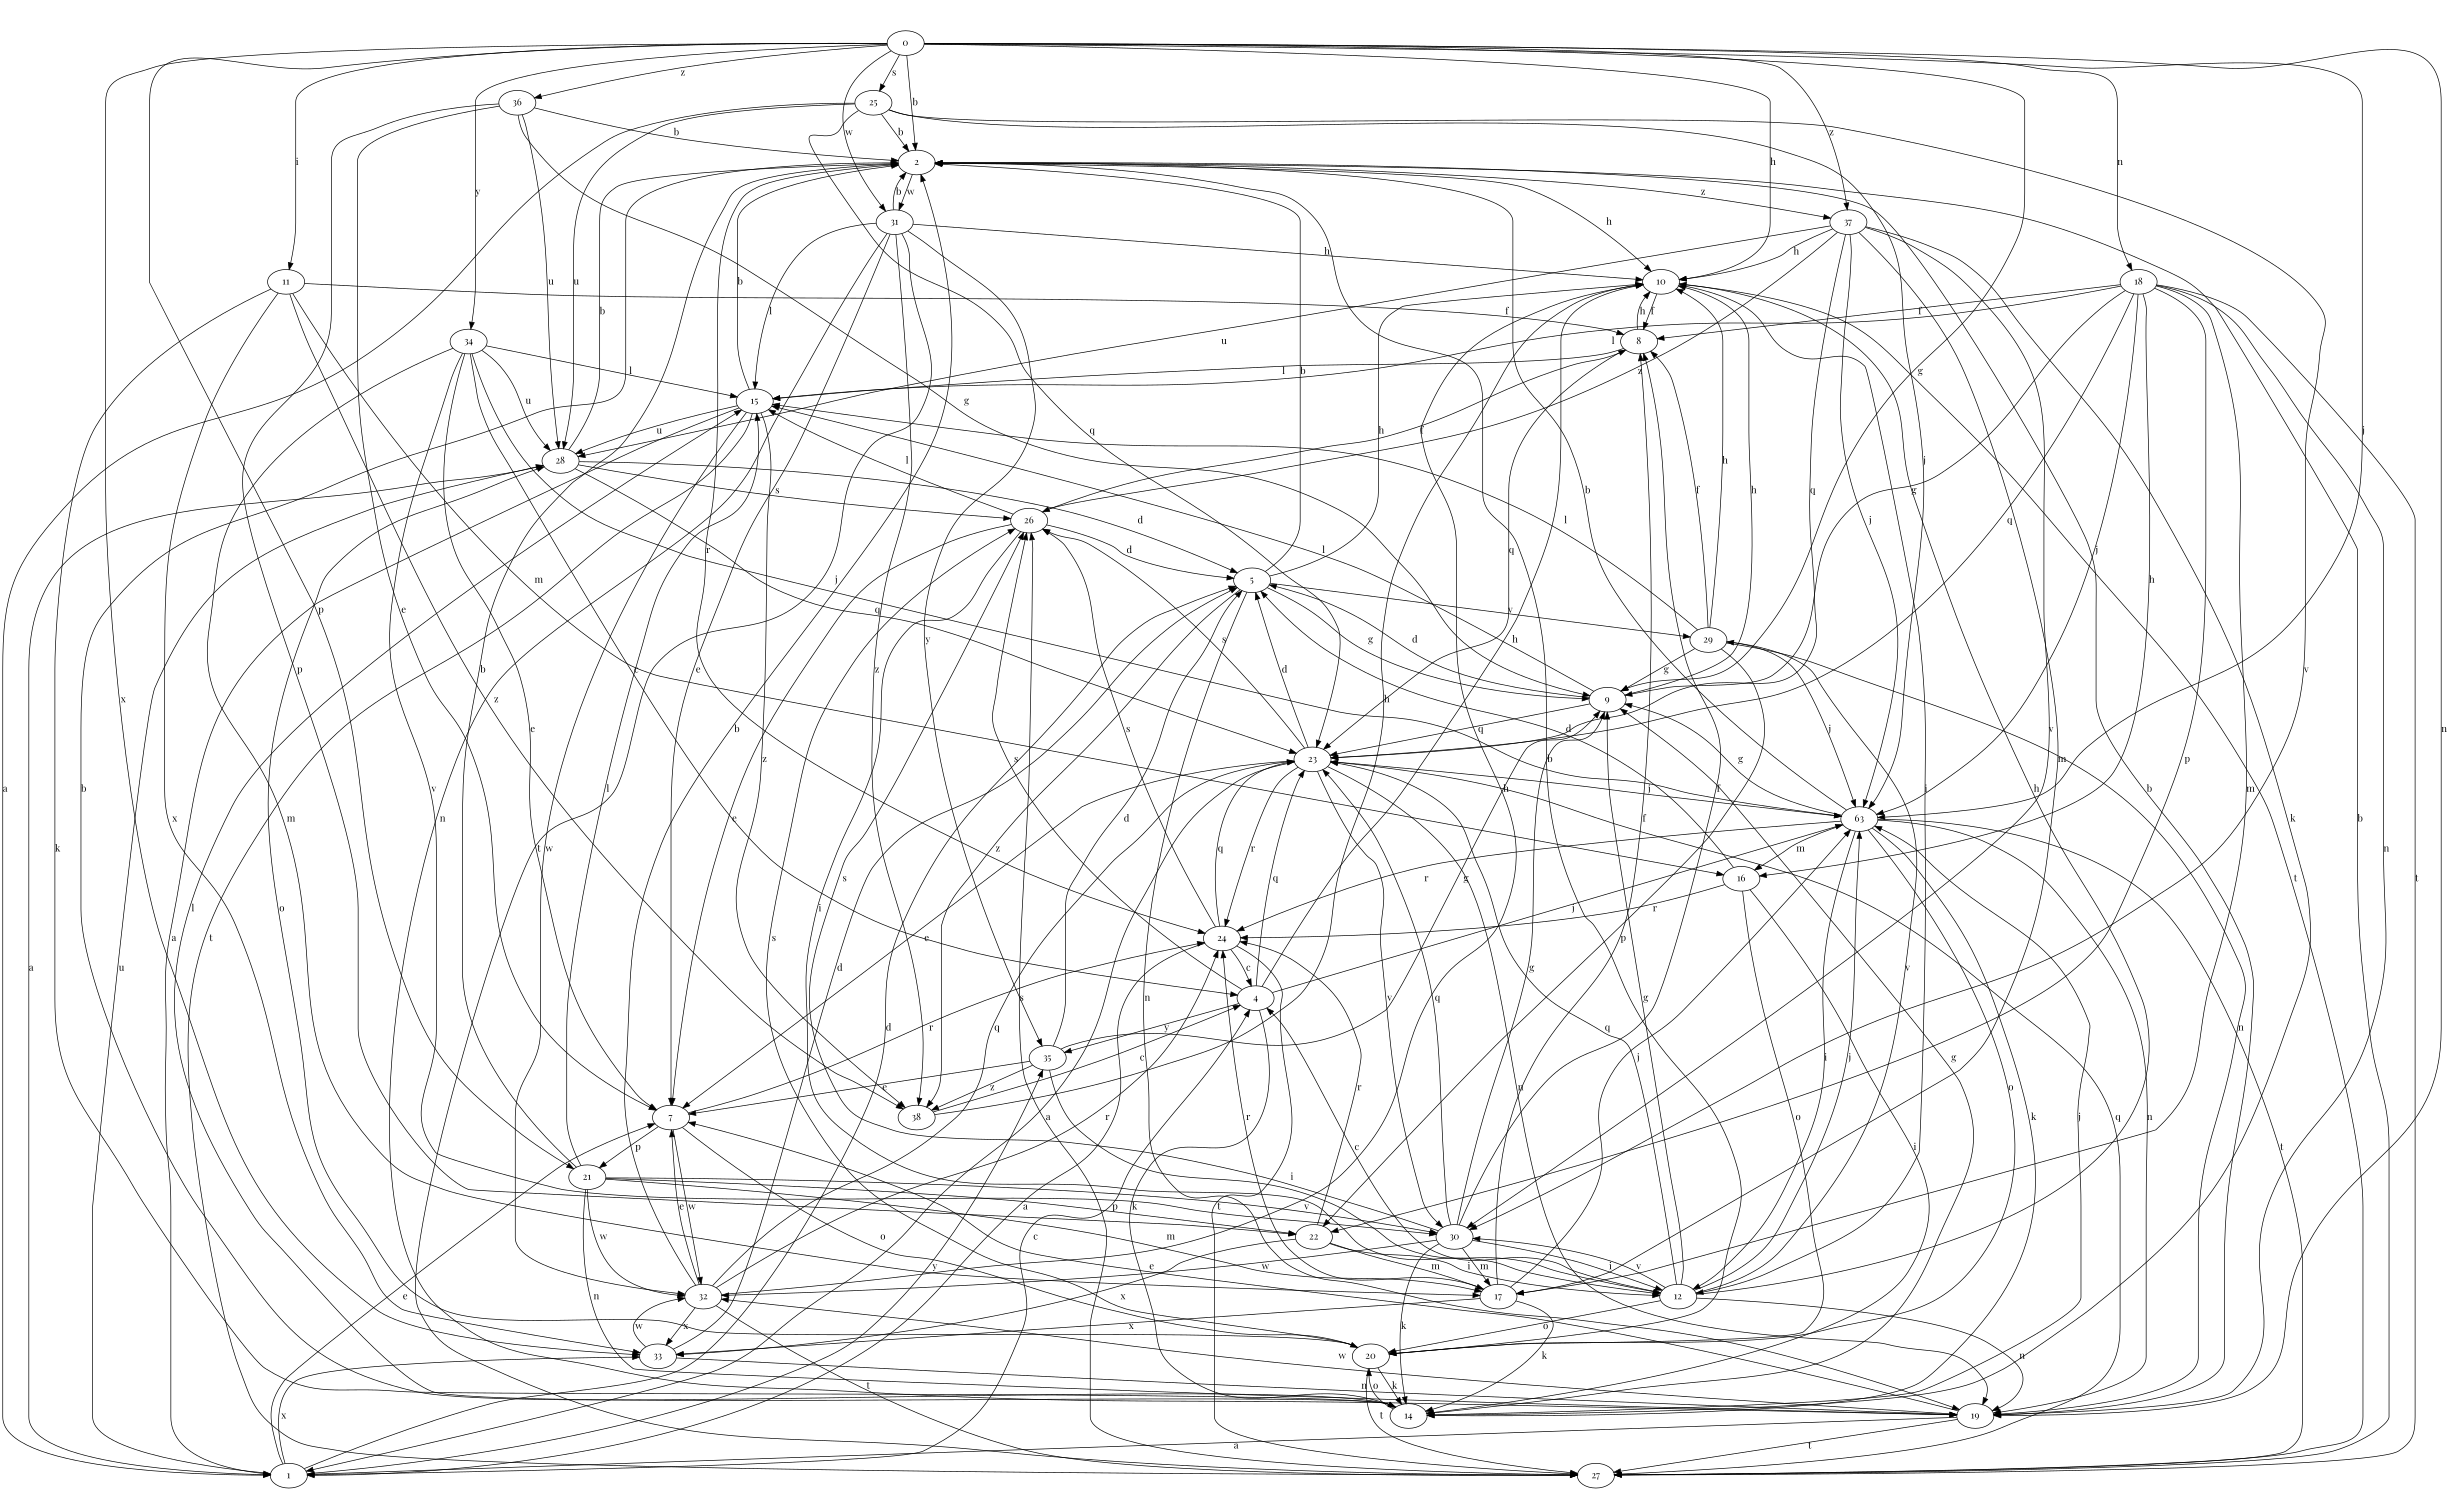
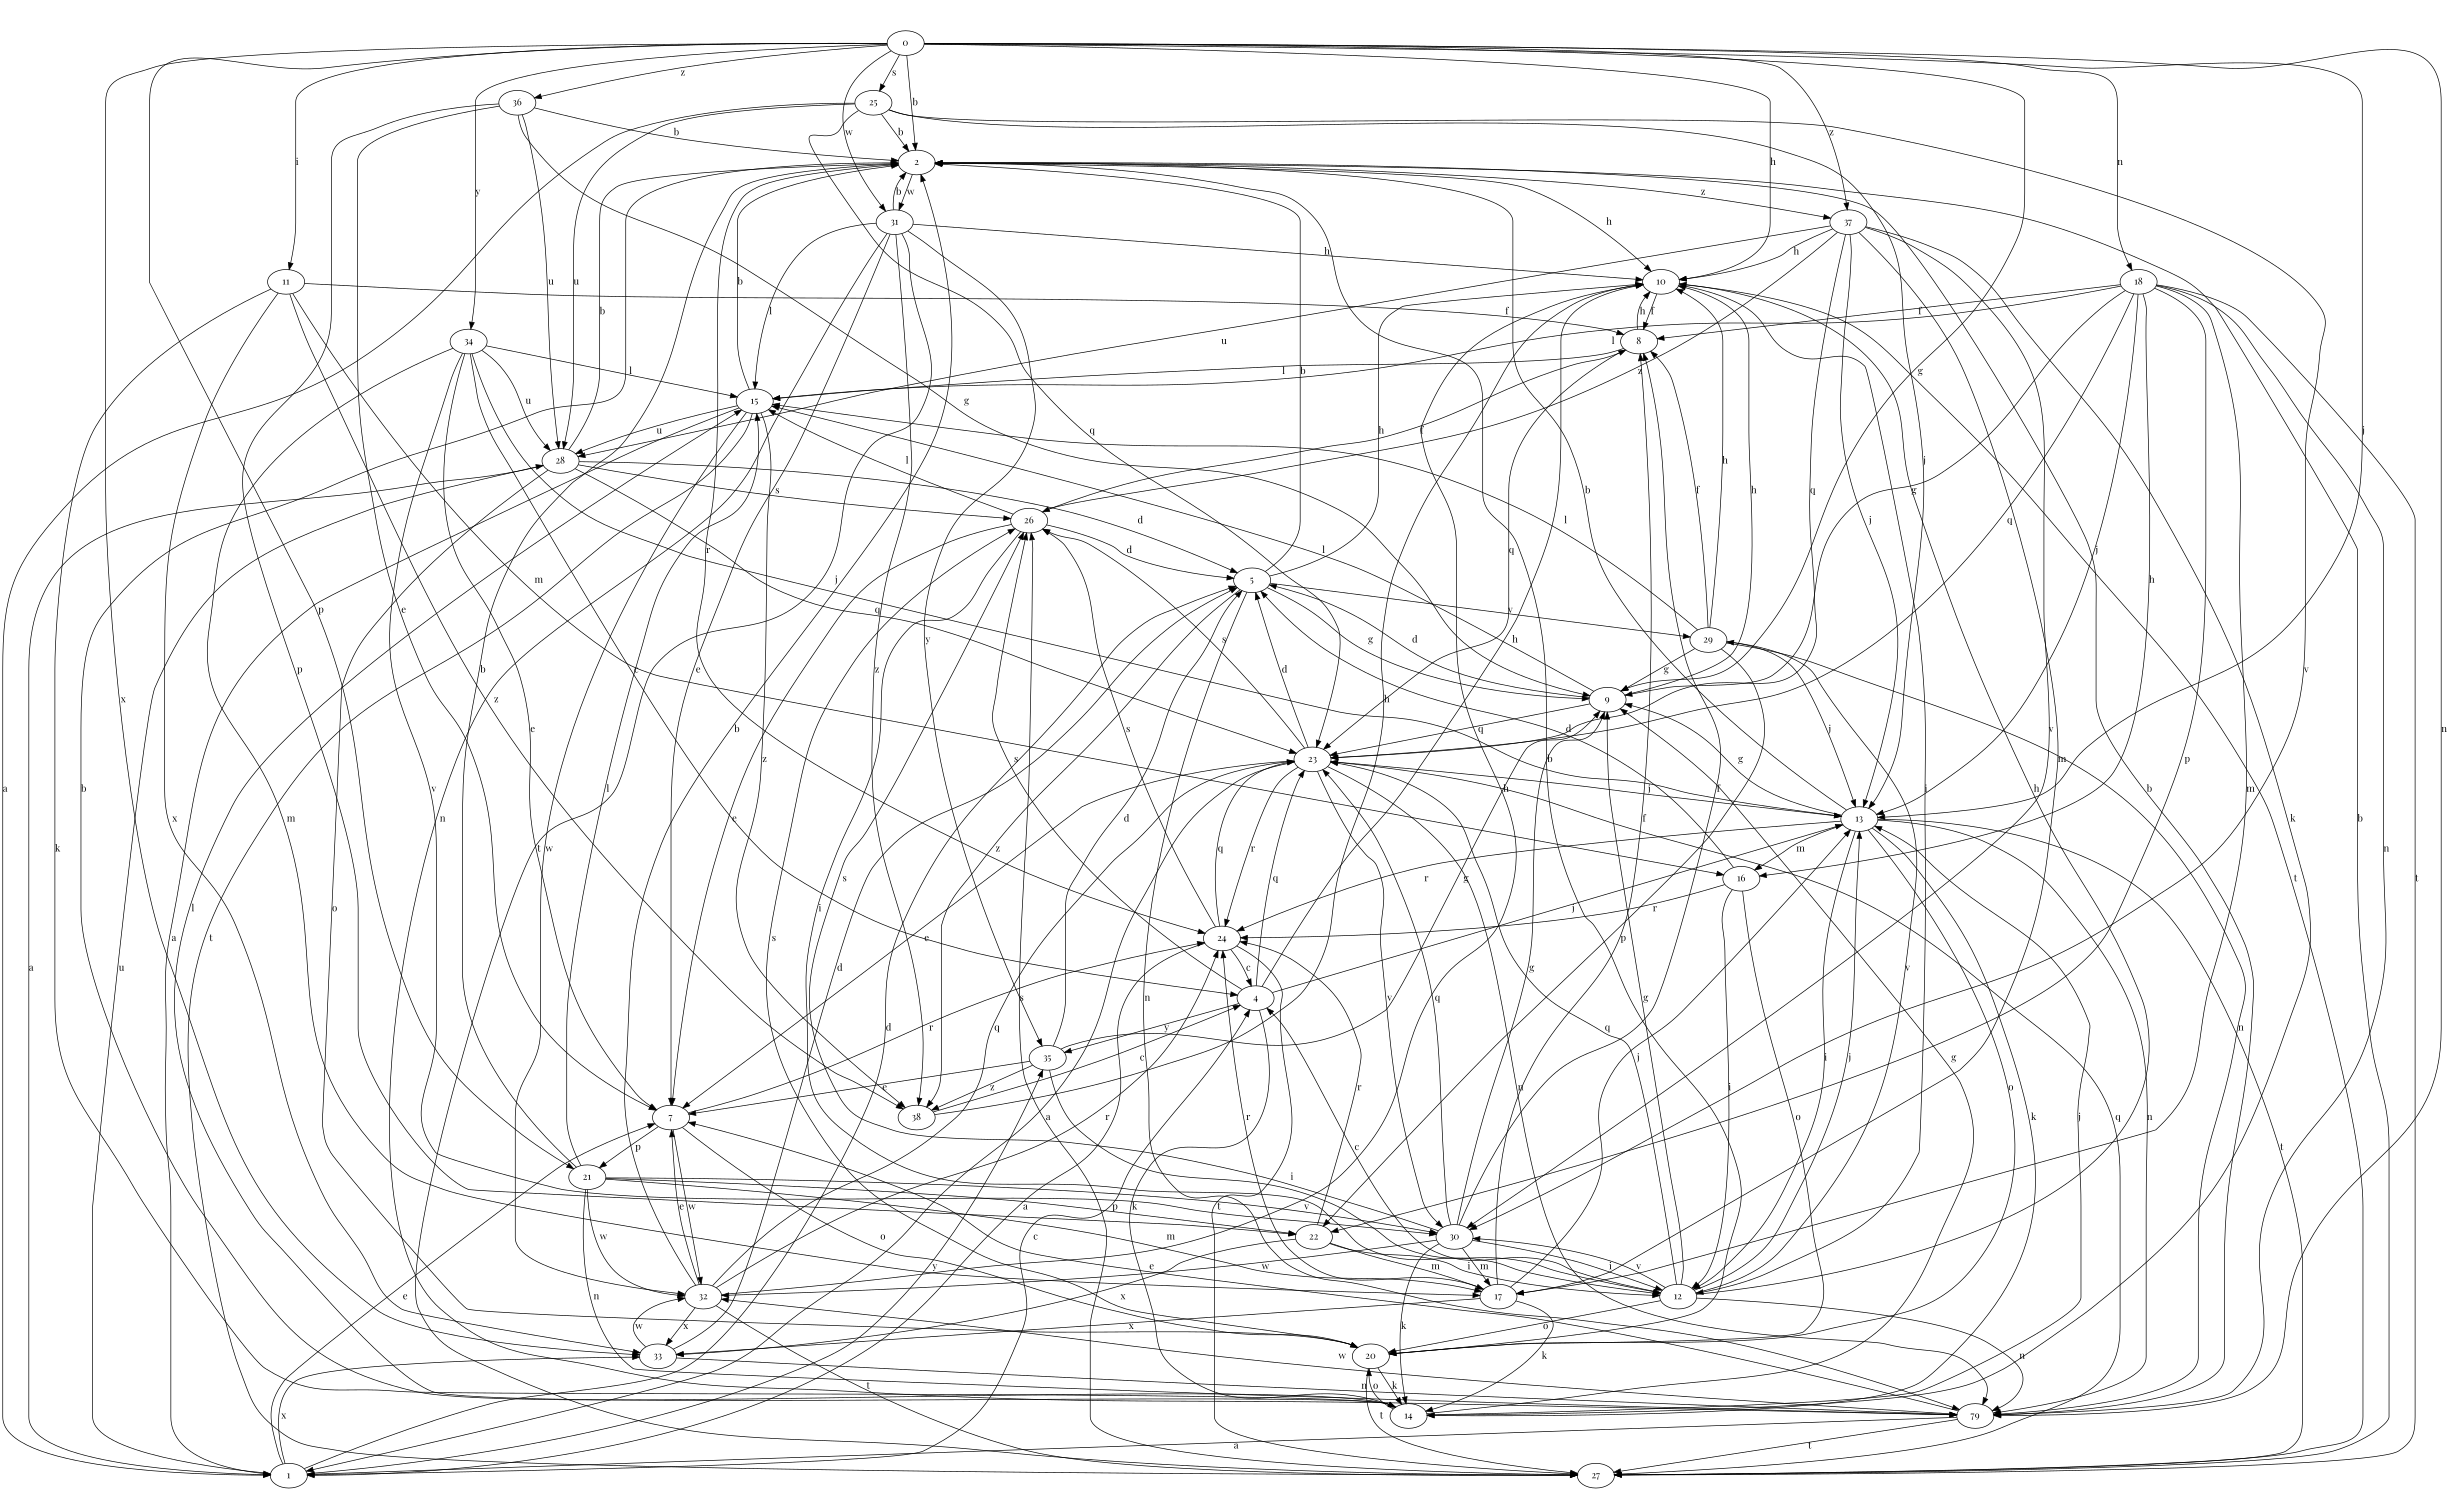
node "63": label "63" -> "13"
edge "20" -> "28": reversed
edge "16" -> "14": now "16" -> "12"
node "19": label "19" -> "79"
